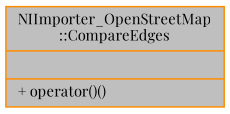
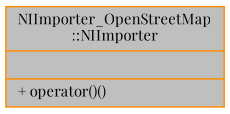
node "NIImporter_OpenStreetMap": text "::CompareEdges" -> "::NIImporter"
